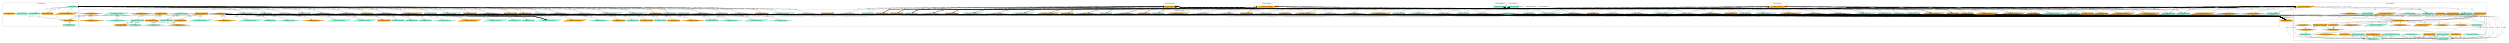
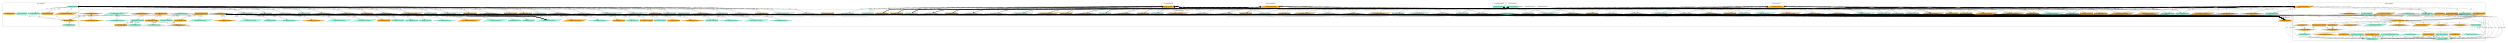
node "10.1.80.1:58240#ServerID_OuterContainerID": shape parallelogram -> diamond
